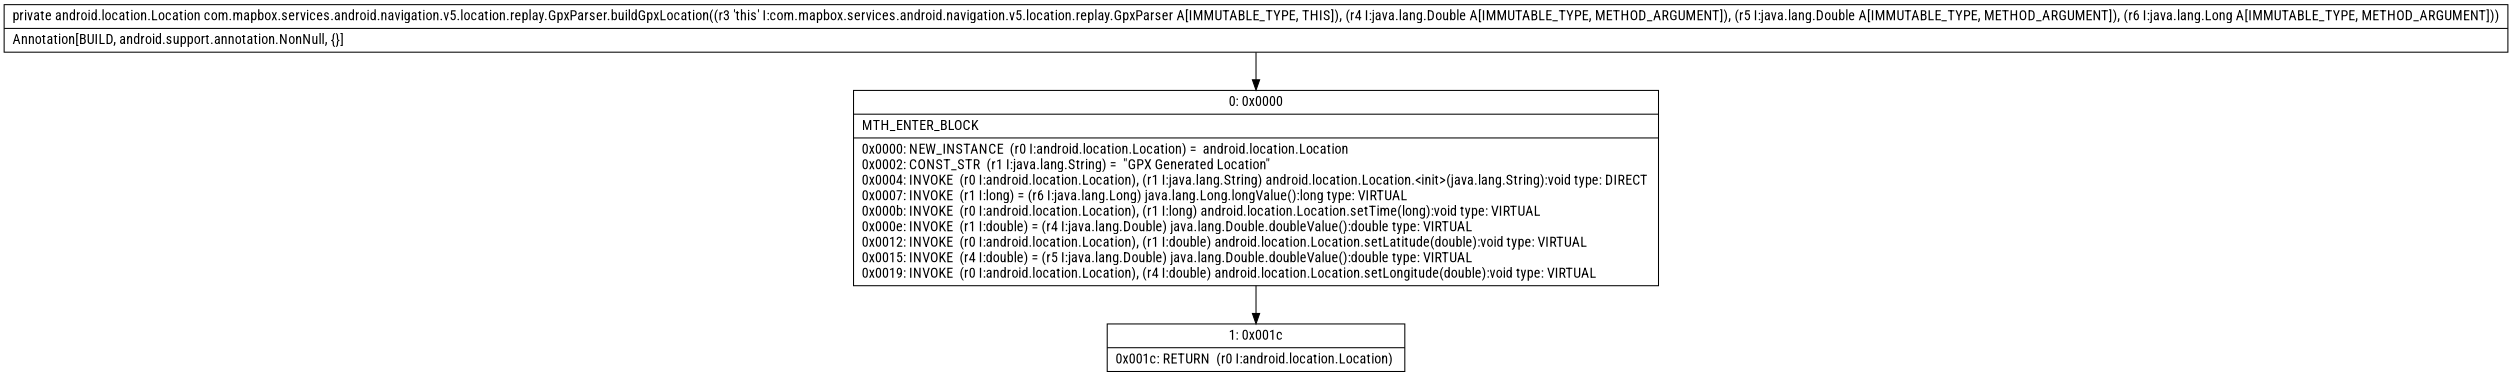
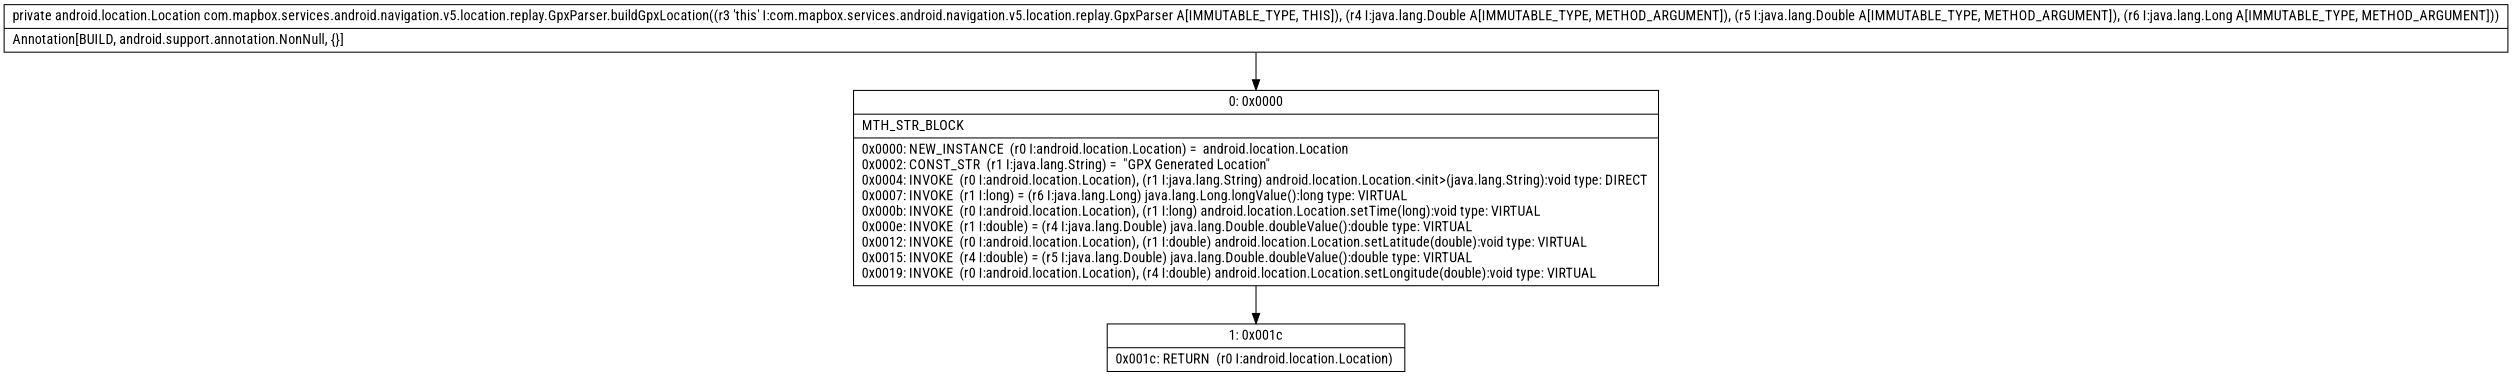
node "0: 0x0000": text "MTH_ENTER_BLOCK" -> "MTH_STR_BLOCK"
